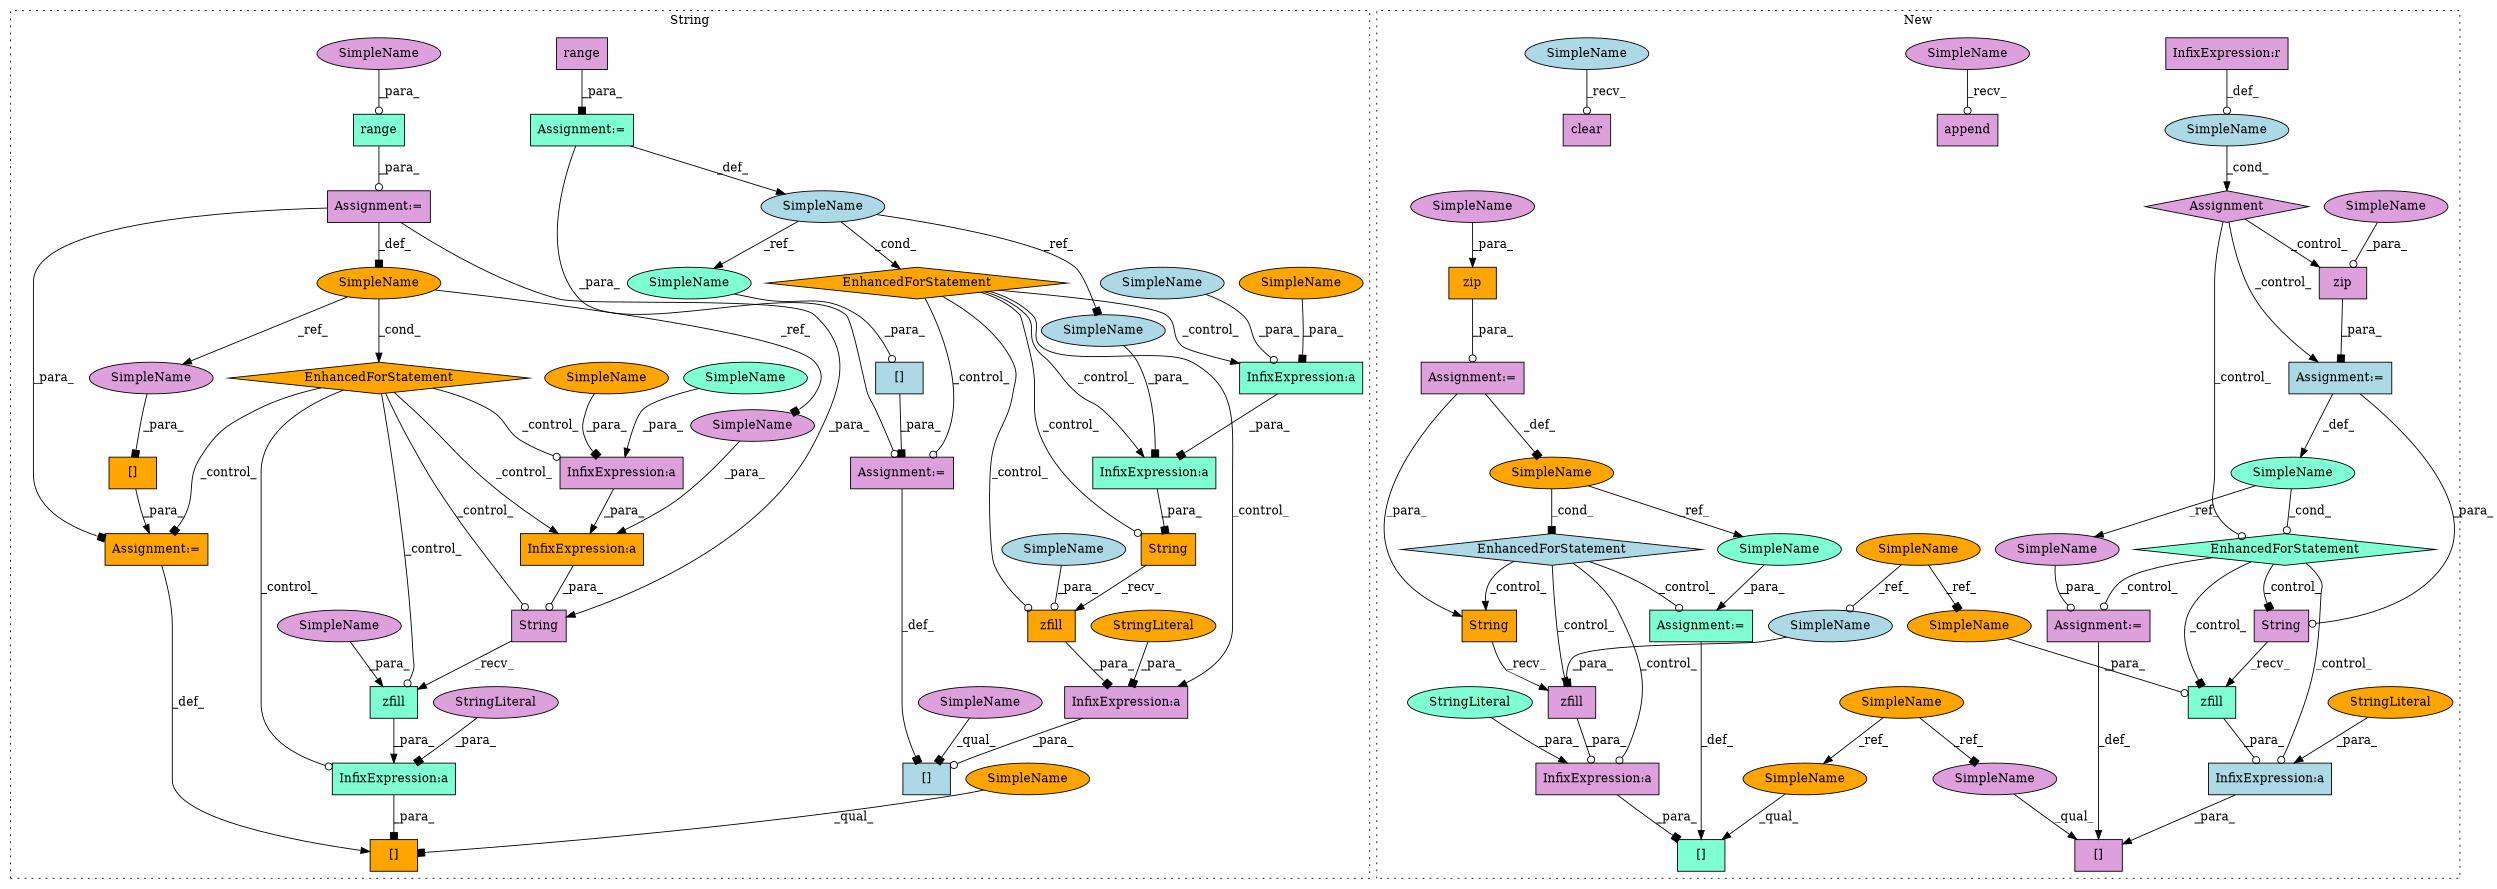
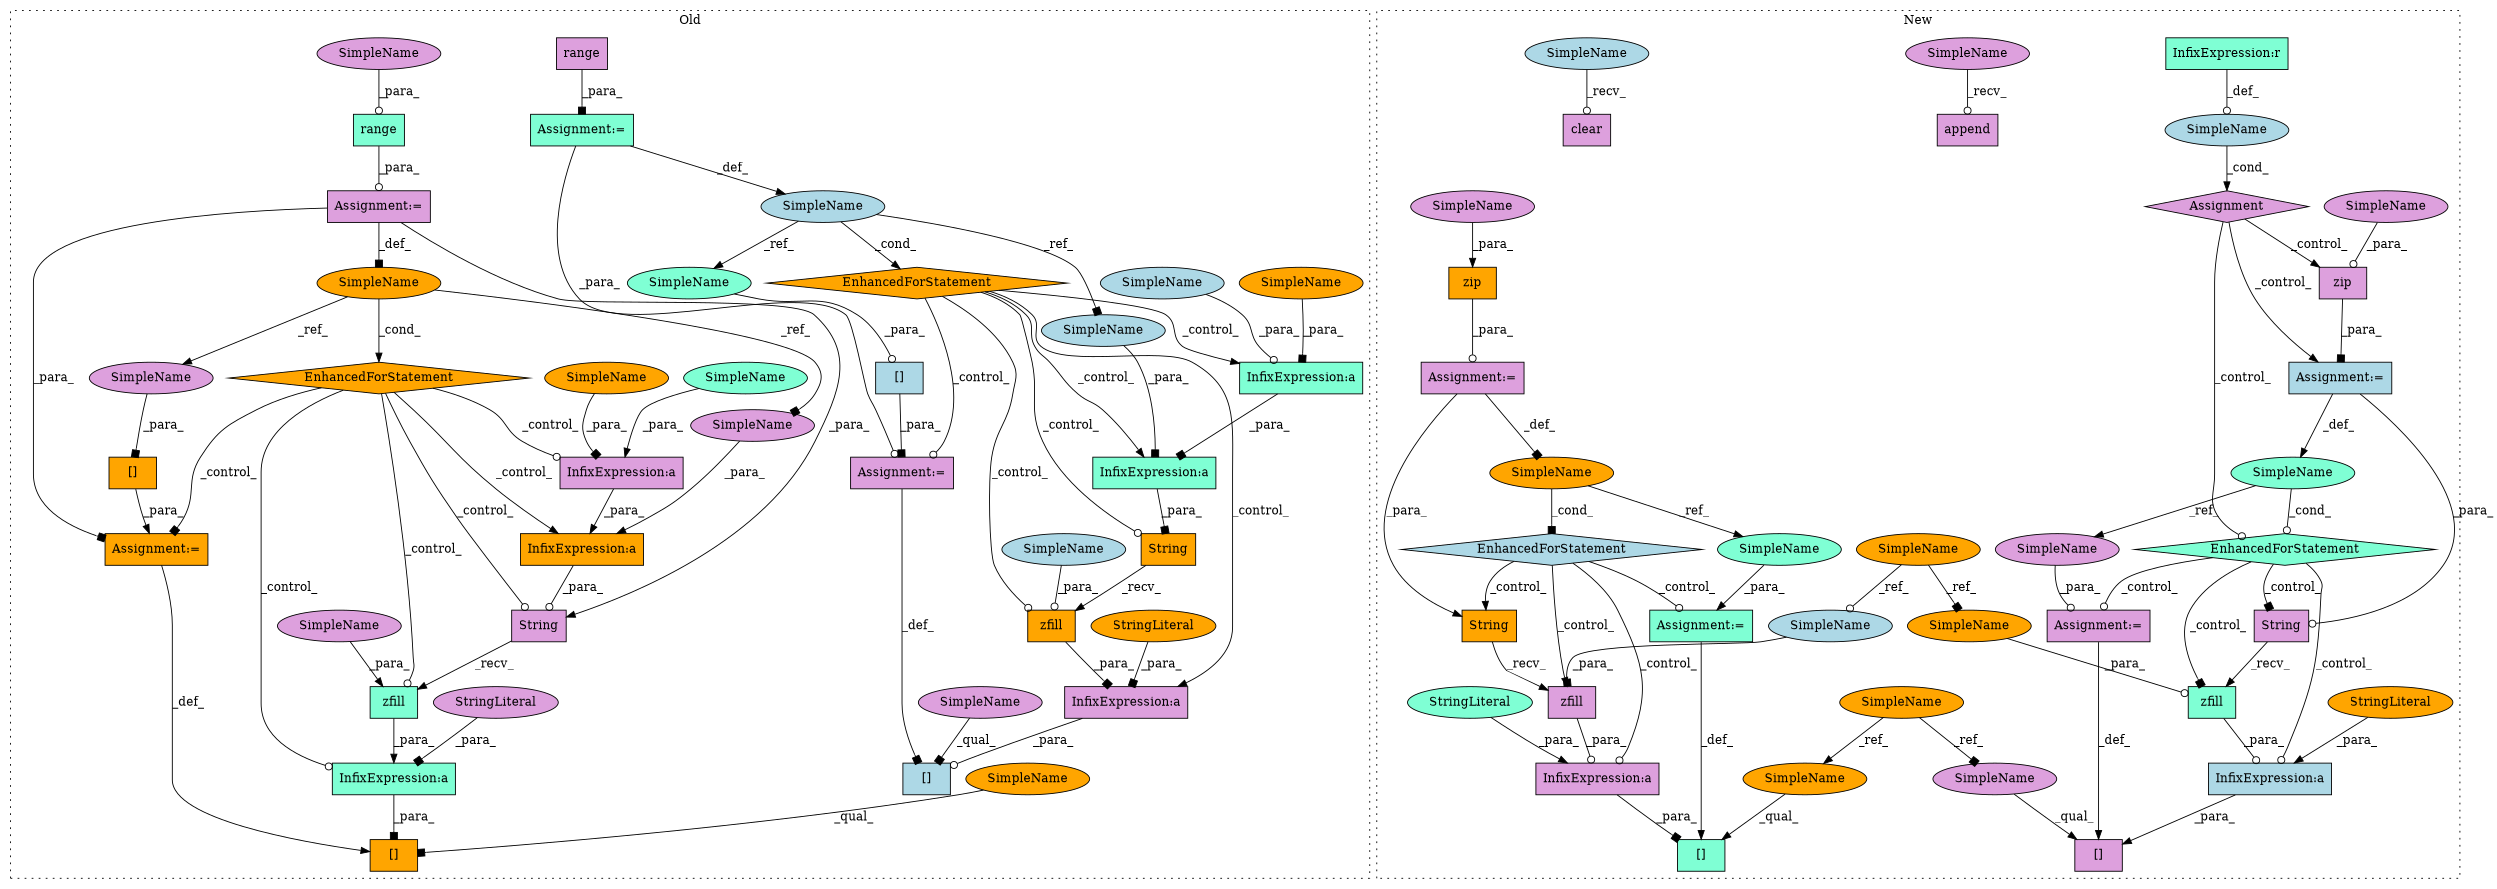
cluster "String": label "String" -> "Old"
node "InfixExpression:r": fillcolor plum -> aquamarine
